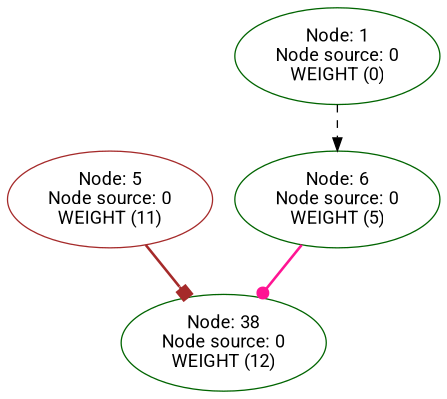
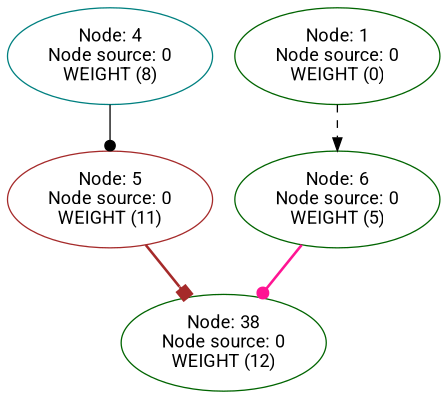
node "Node: 4 Node source: 0 WEIGHT (8)": added
